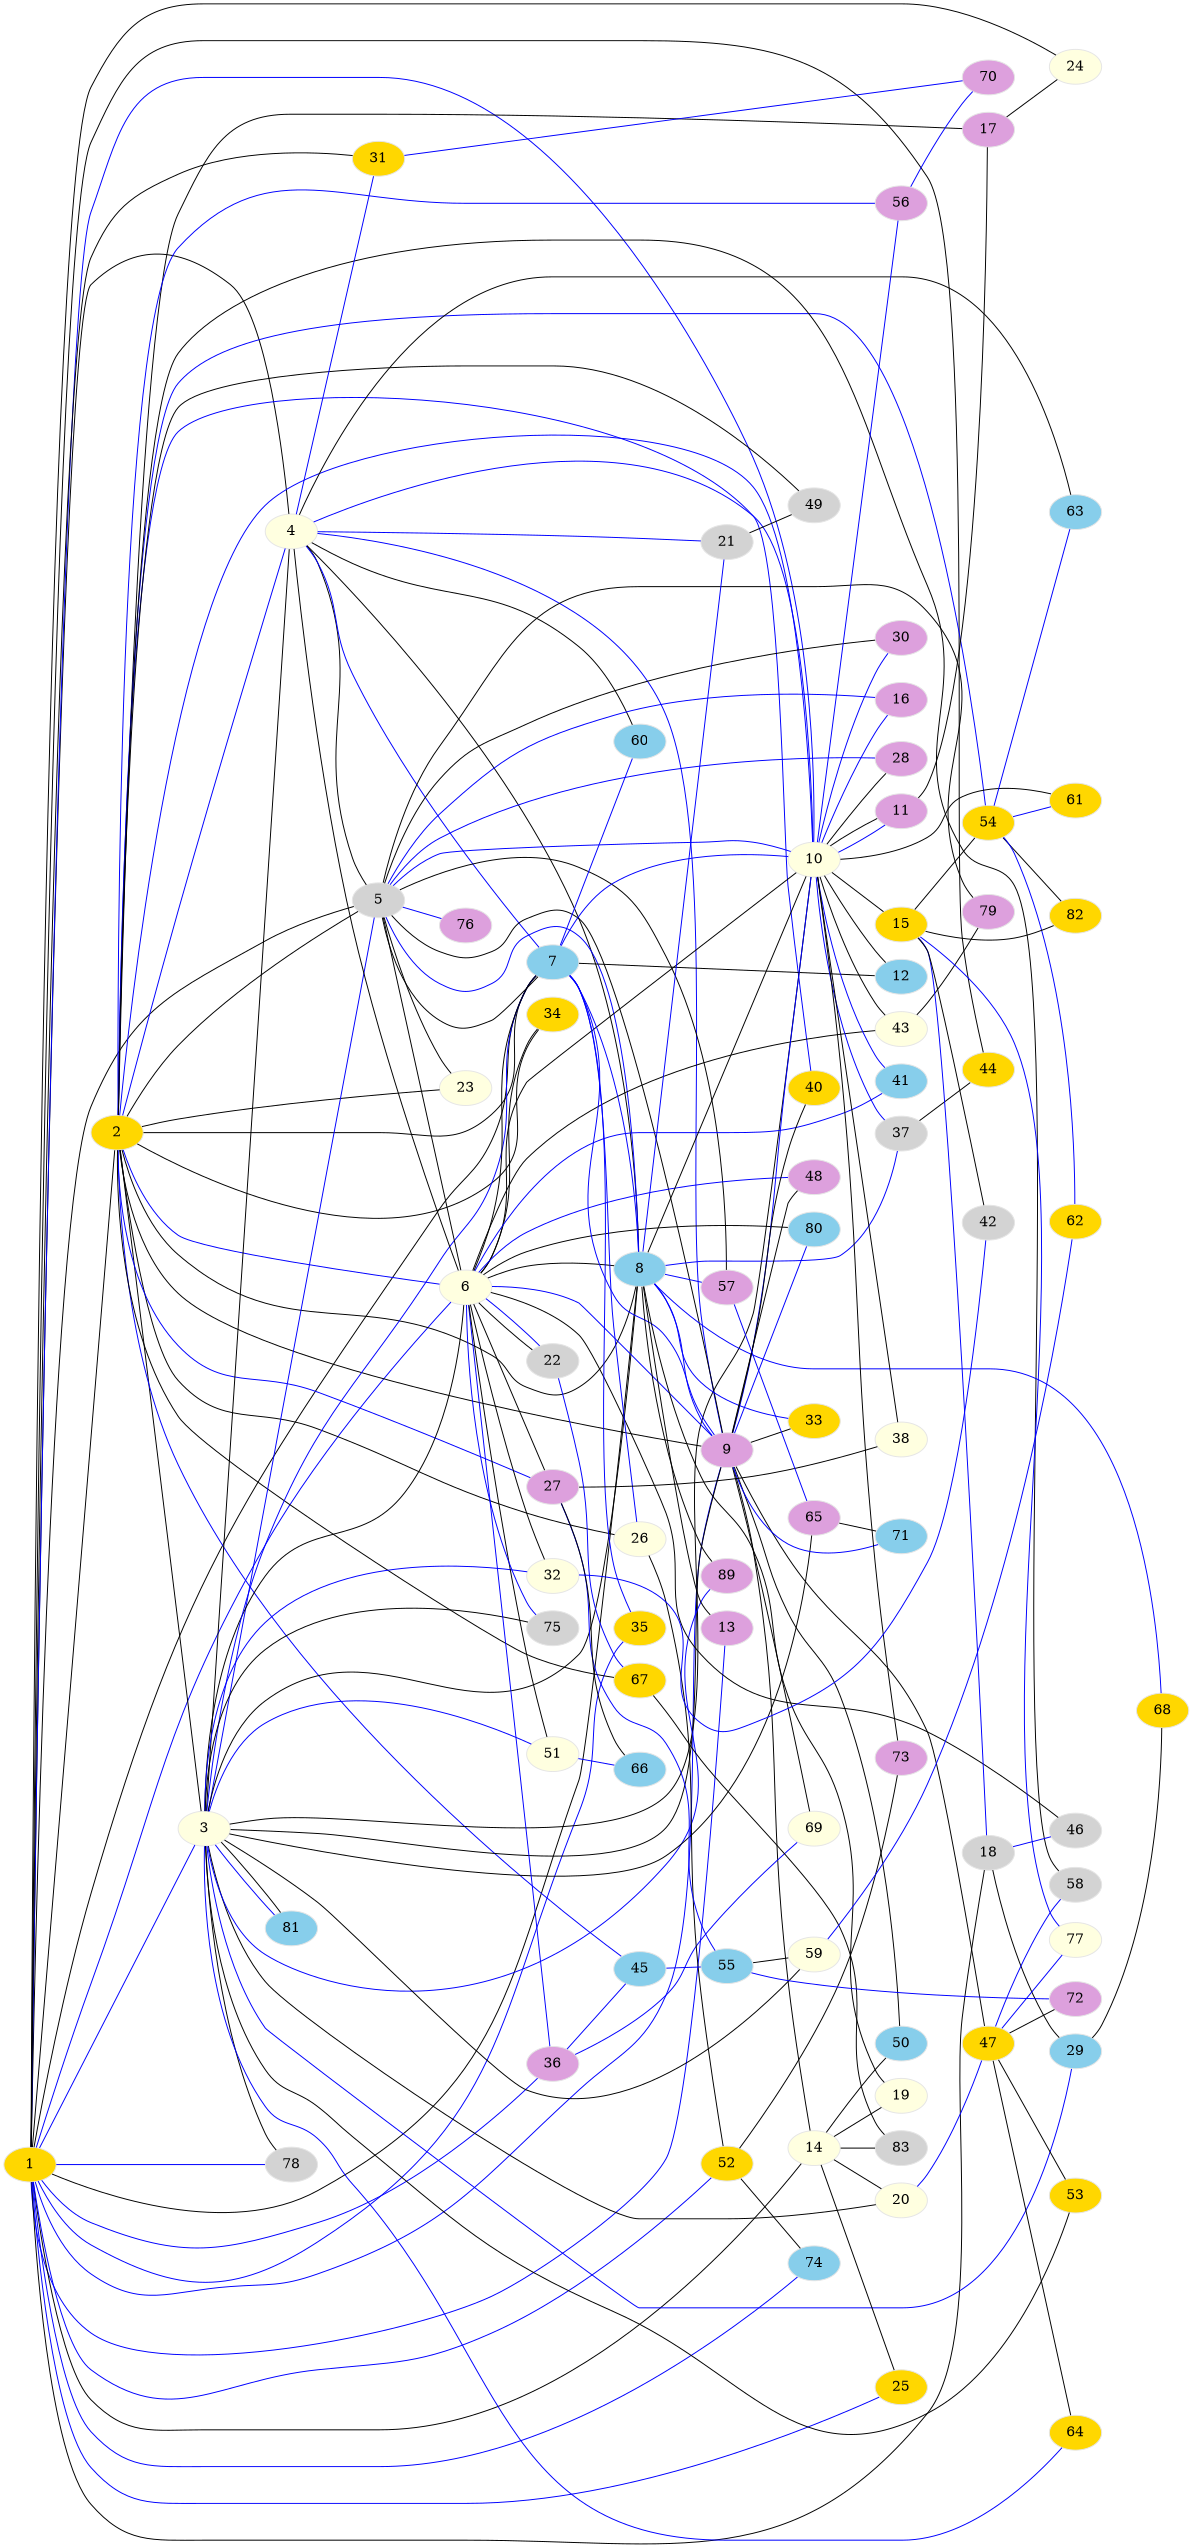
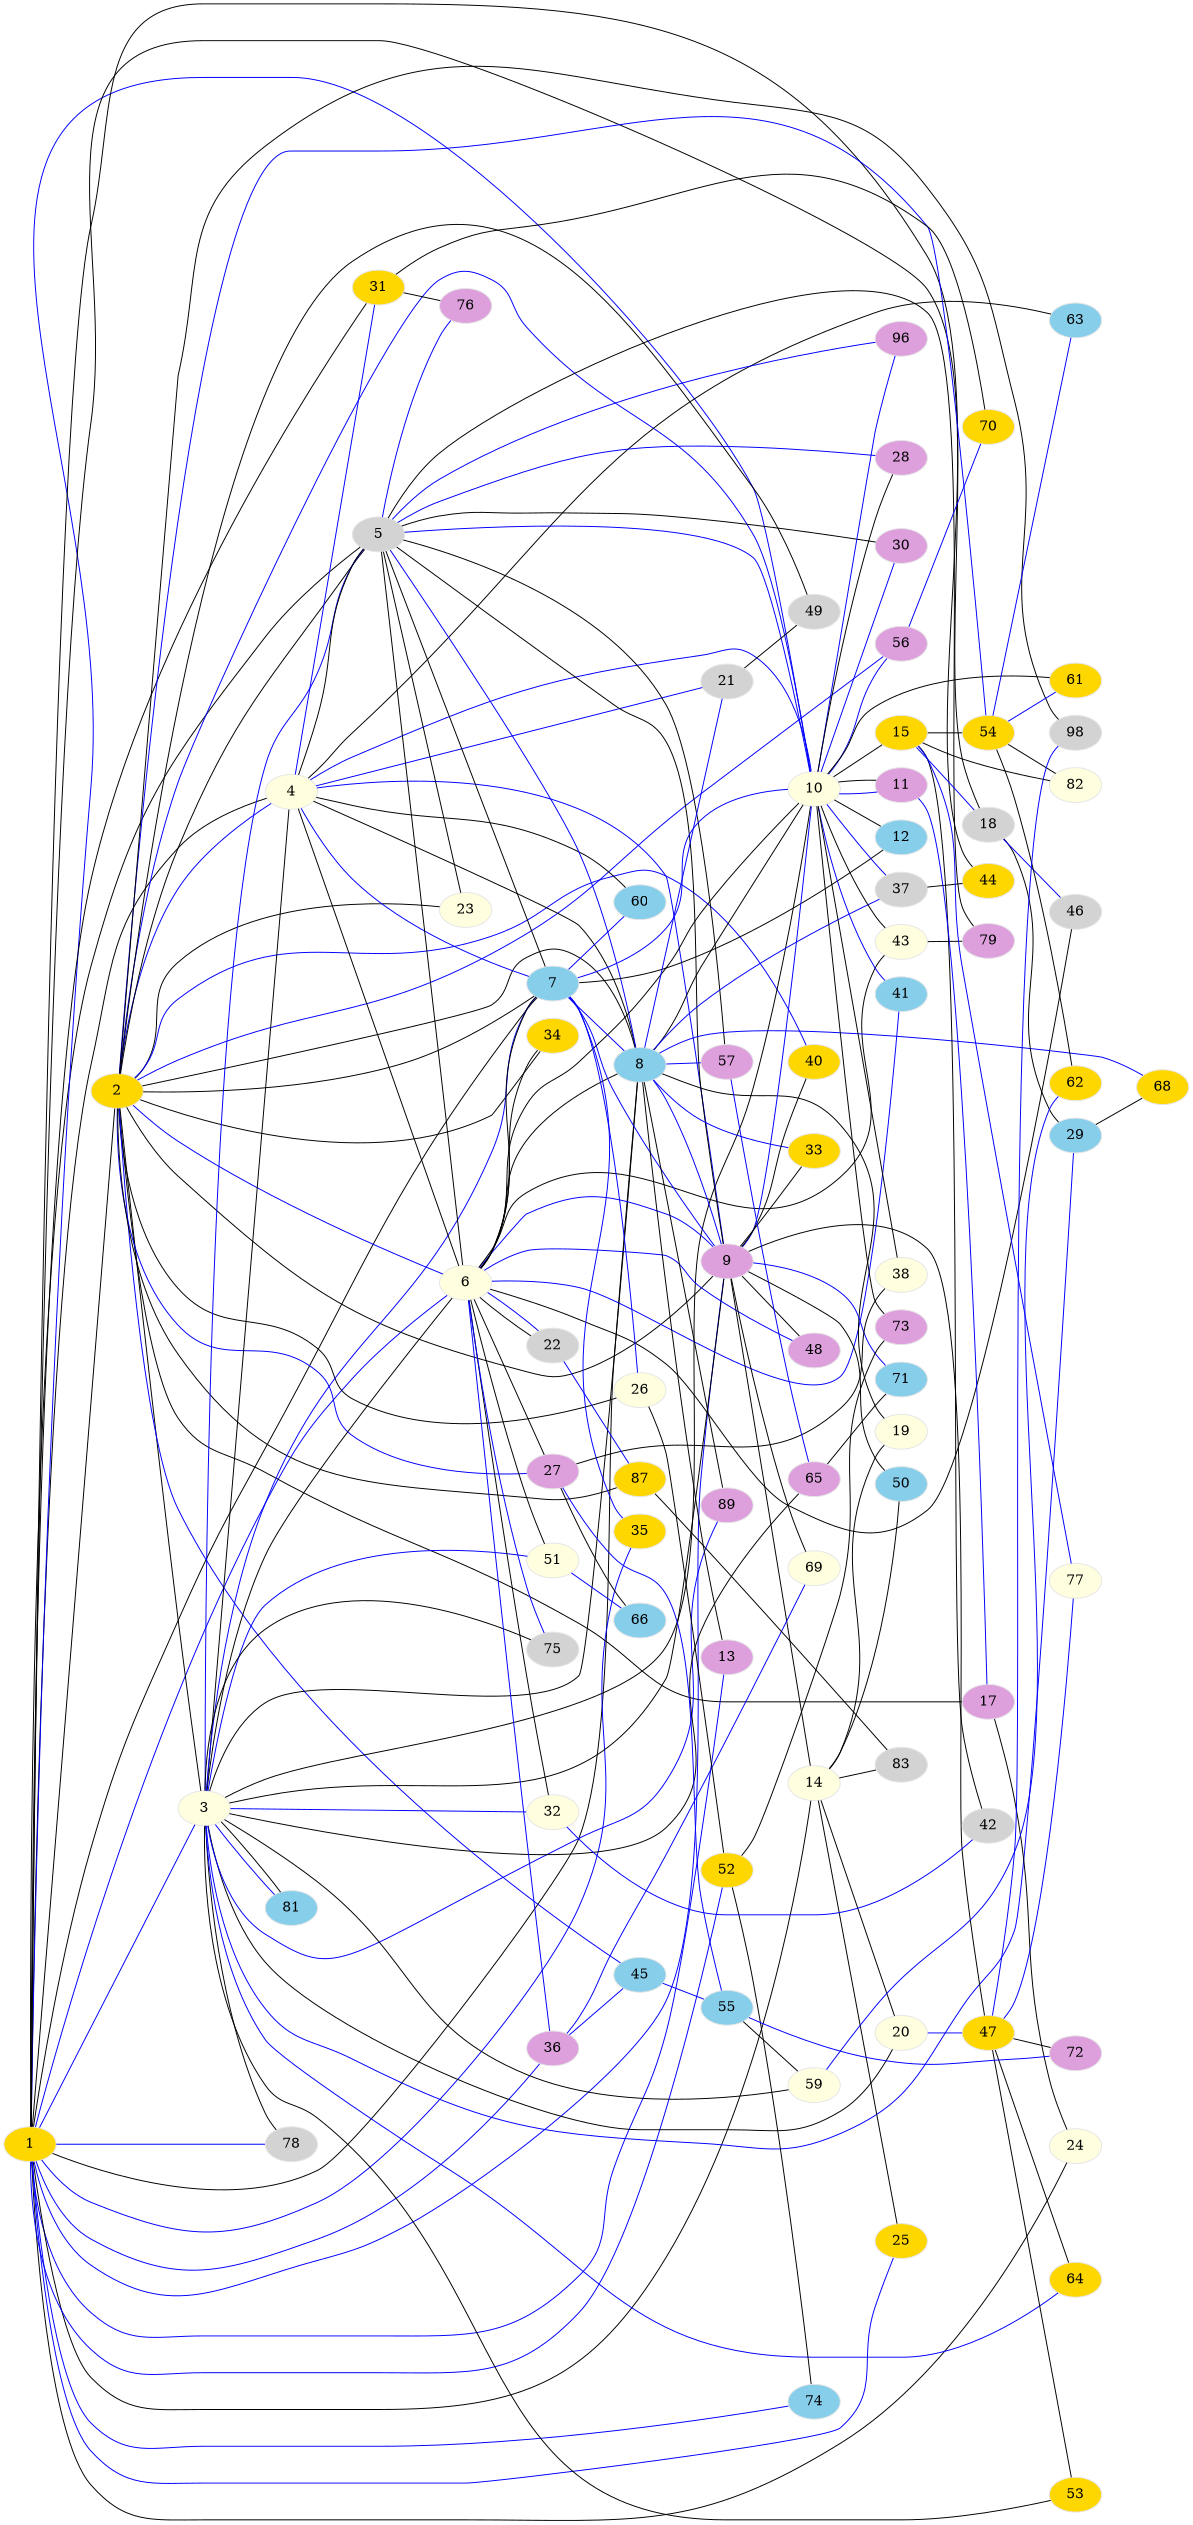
node "70": fillcolor plum -> gold
edge "70" -- "31": color blue -> black
edge "31" -- "76": added
edge "17" -- "11": color black -> blue
node "16": label "16" -> "96"
node "82": fillcolor gold -> lightyellow
edge "54" -- "62": color blue -> black
node "80": removed
node "67": label "67" -> "87"
node "58": label "58" -> "98"
